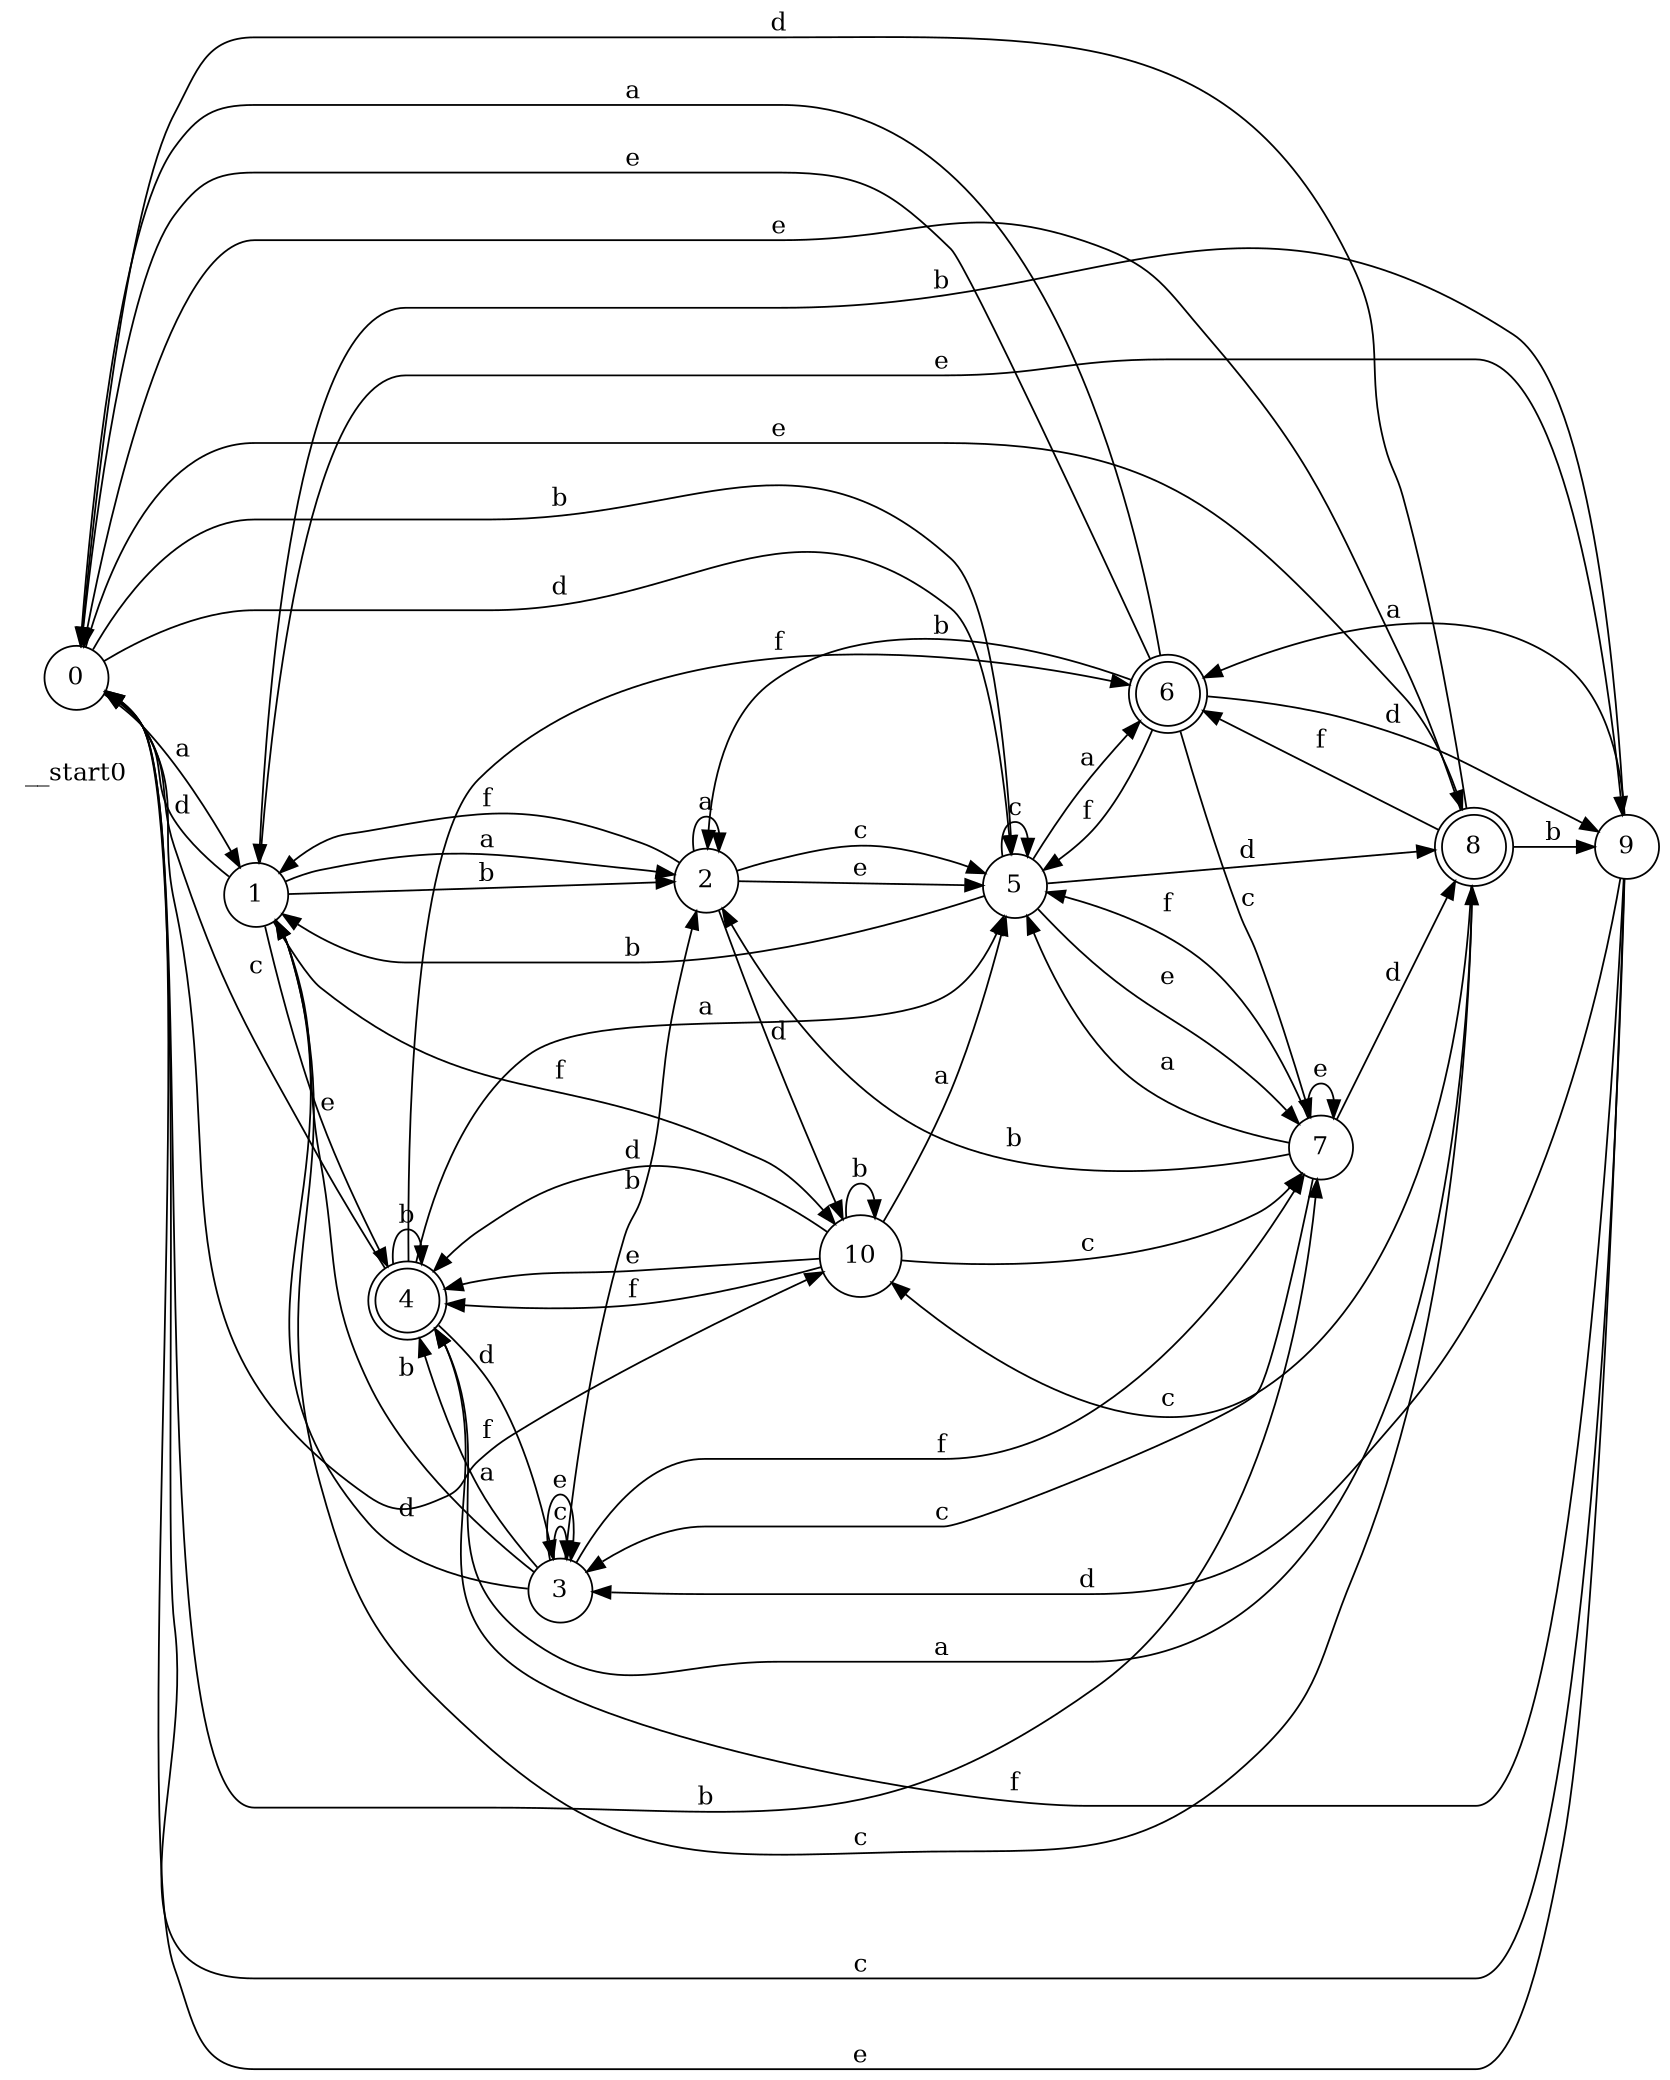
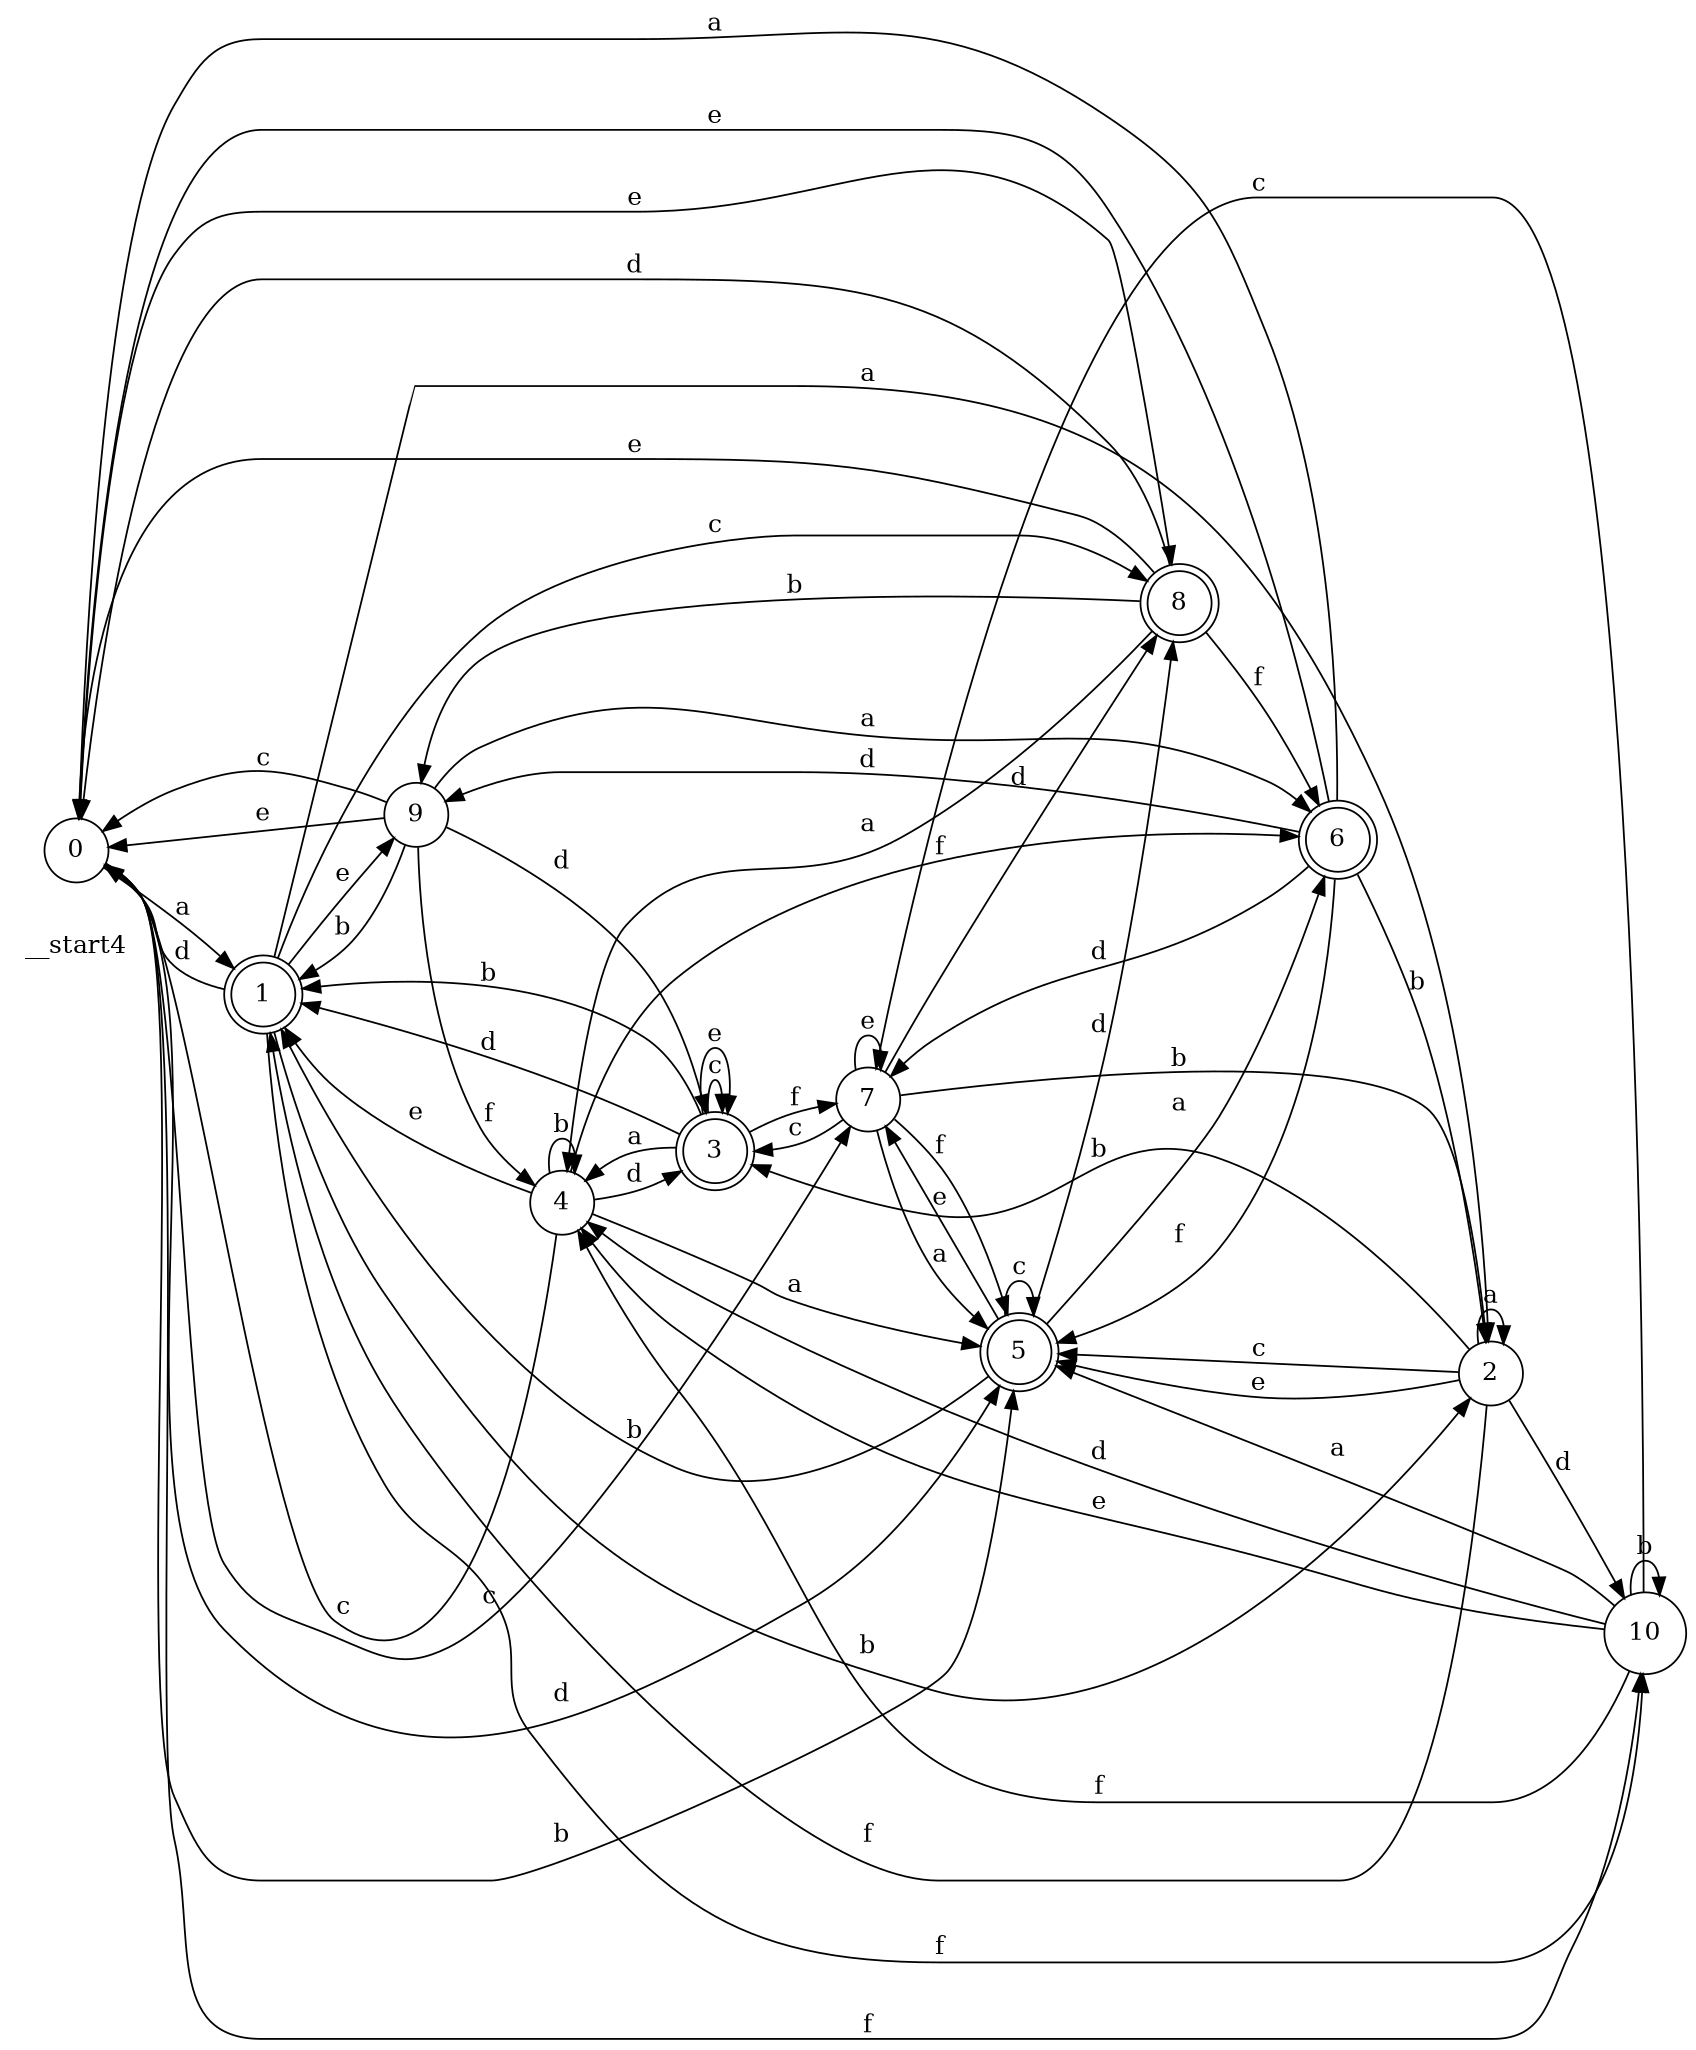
node "__start0": label "__start0" -> "__start4"
node "5": shape circle -> doublecircle
node "1": shape circle -> doublecircle
edge "6" -> "7": label "c" -> "d"
edge "1" -> "4": reversed
edge "3" -> "2": reversed
node "4": shape doublecircle -> circle
edge "8" -> "10": removed, label "c"
node "3": shape circle -> doublecircle
edge "0" -> "7": label "b" -> "c"
